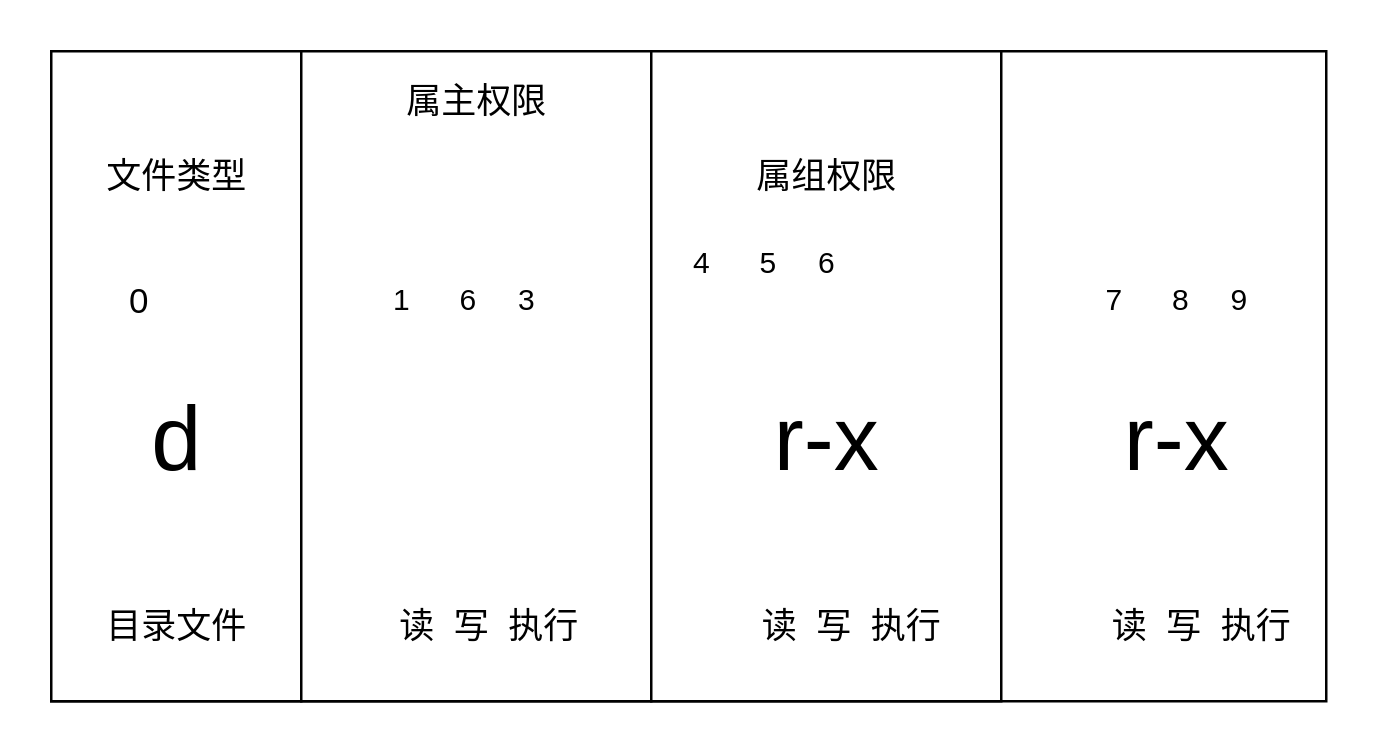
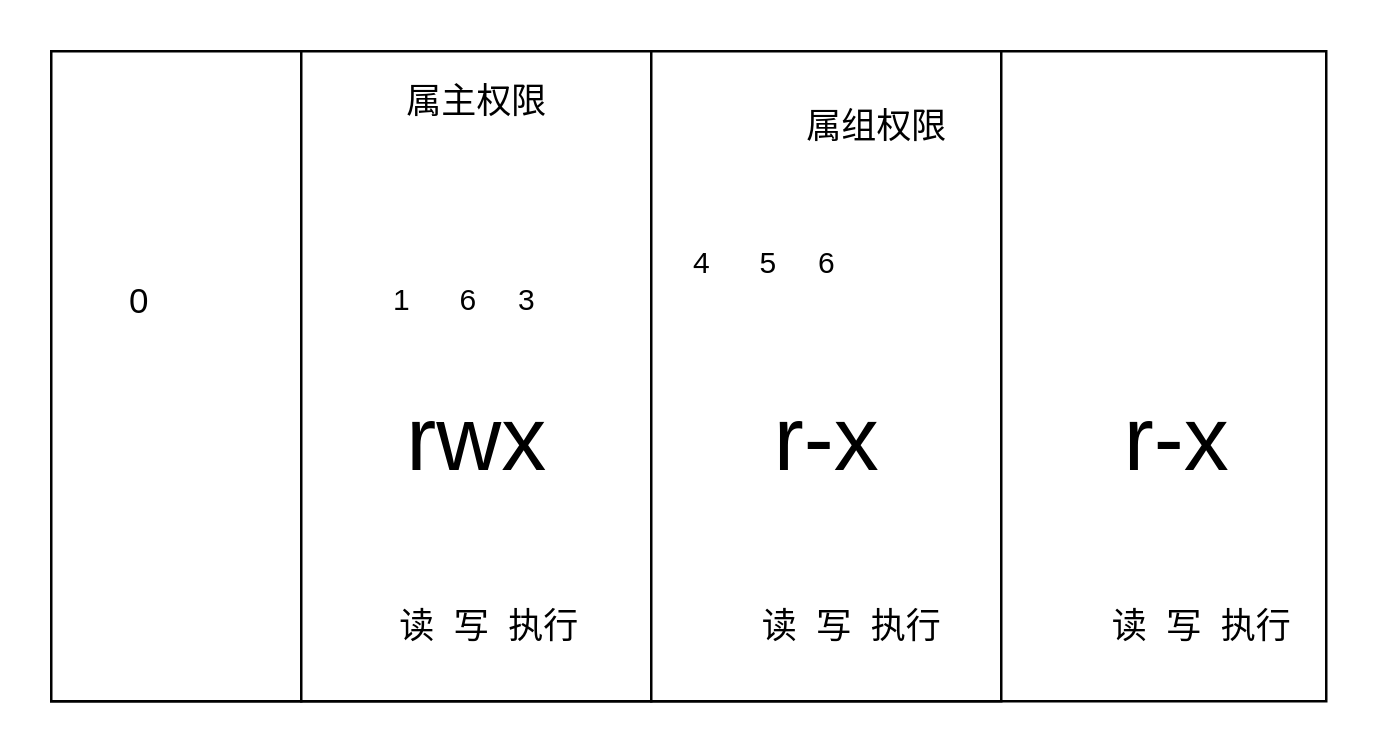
node "文件类型": removed
node "属组权限": moved (826, 176) -> (876, 126)
node "7 8 9": removed
node "d": removed
node "rwx": added
node "目录文件": removed
